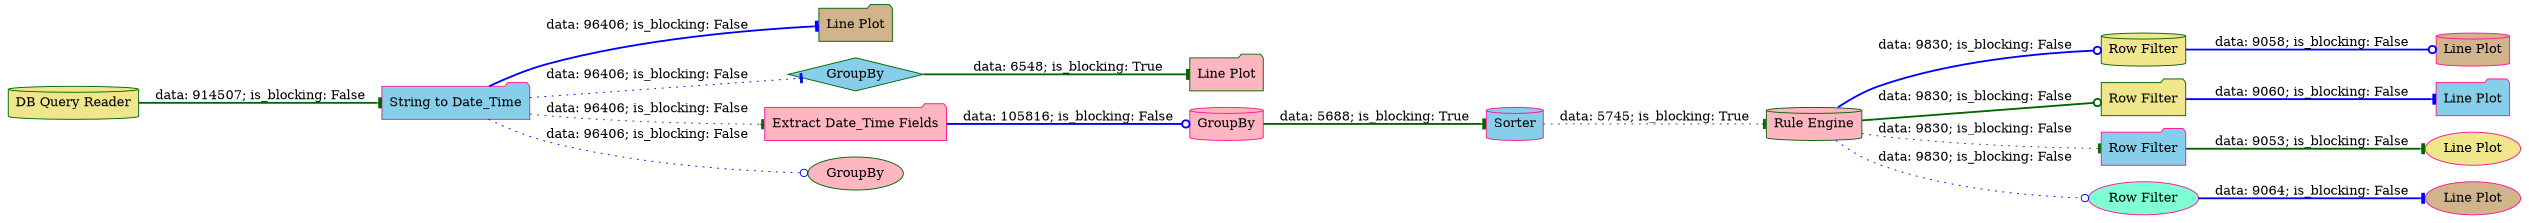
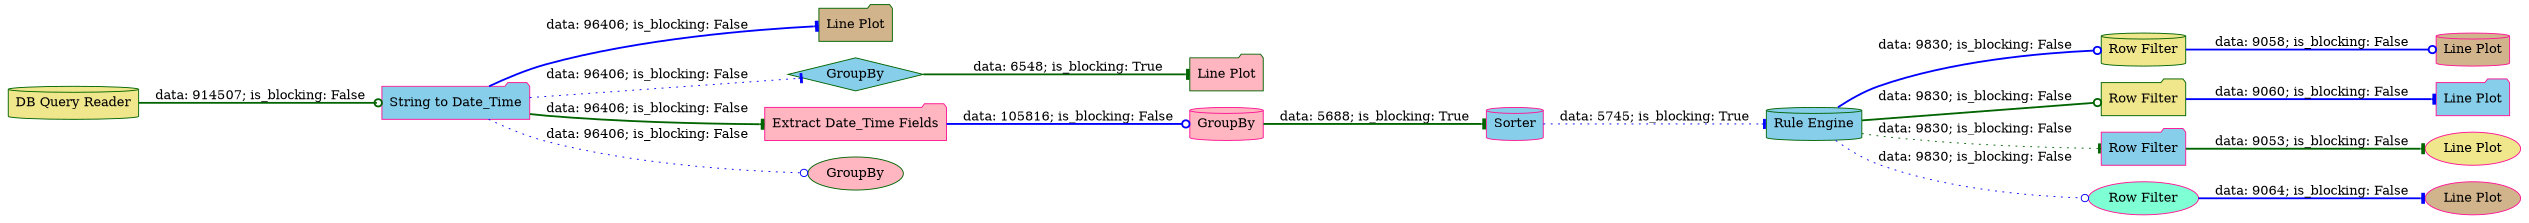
edge "DB Query Reader" -> "String to Date_Time": arrowhead tee -> odot
edge "String to Date_Time" -> "Extract Date_Time Fields": style dotted -> bold
edge "Sorter" -> "Rule Engine": color darkgreen -> blue
node "Rule Engine": fillcolor lightpink -> skyblue
